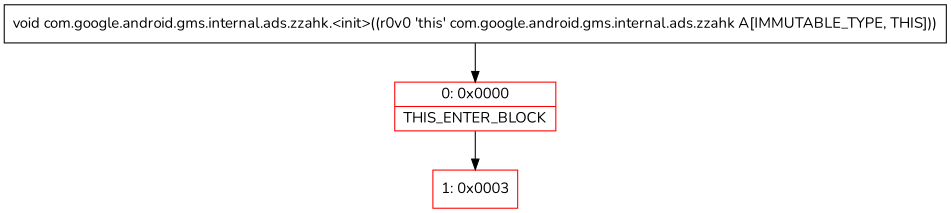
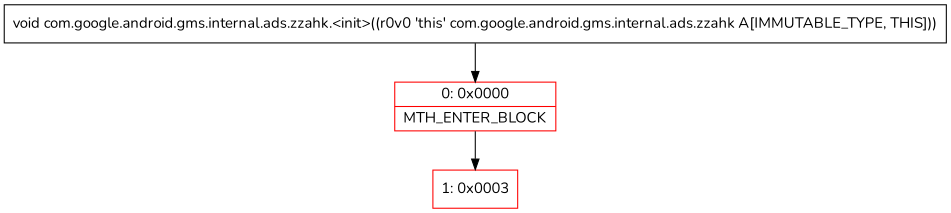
node "0: 0x0000": text "THIS_ENTER_BLOCK" -> "MTH_ENTER_BLOCK"
